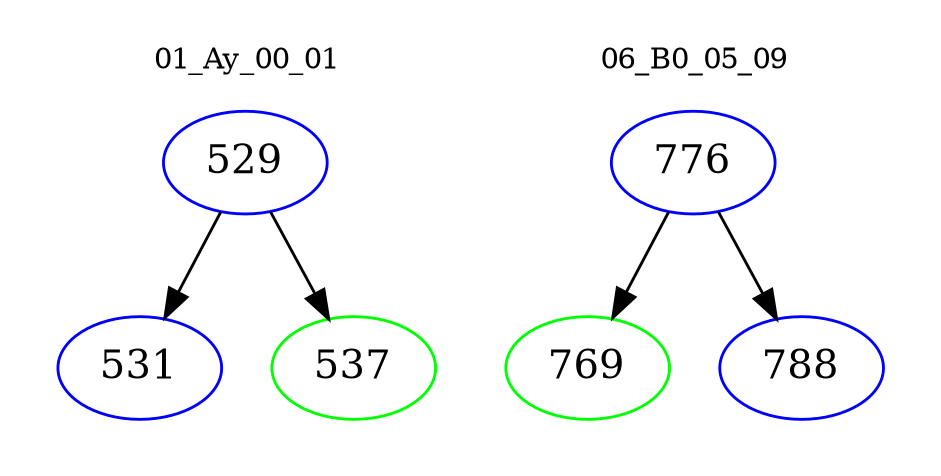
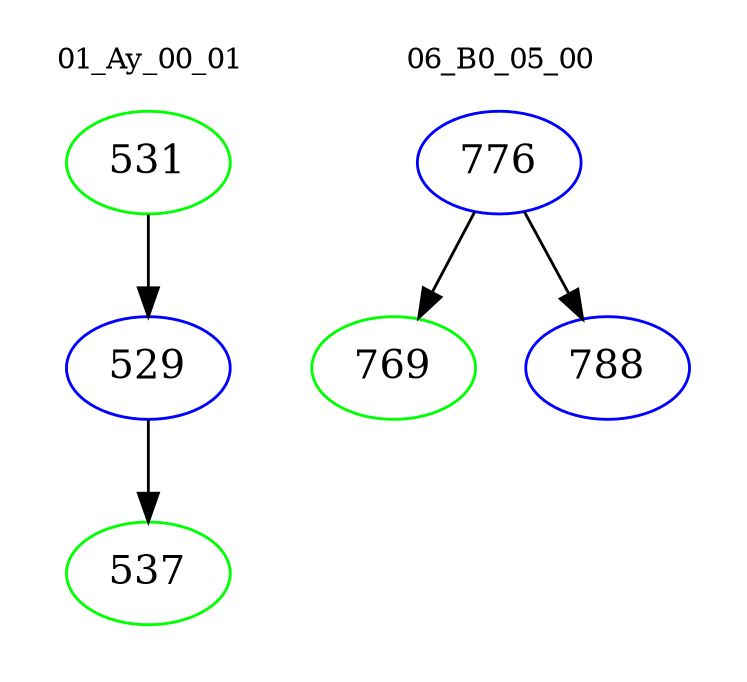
cluster "06_B0_05_09": label "06_B0_05_09" -> "06_B0_05_00"
edge "529" -> "531": reversed
node "531": color blue -> green
